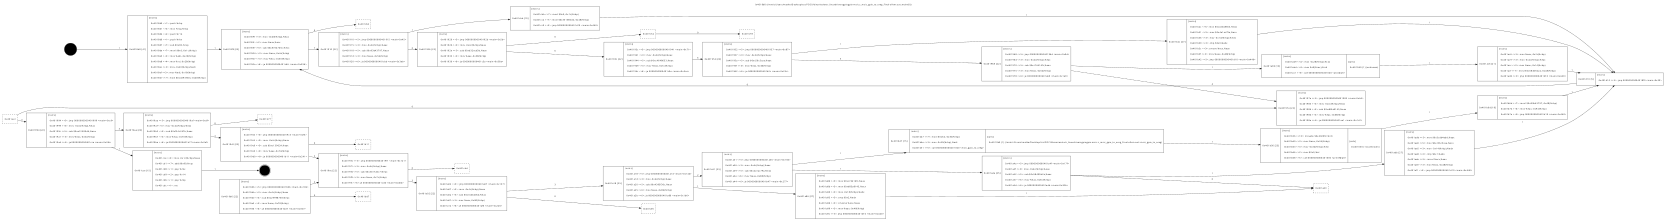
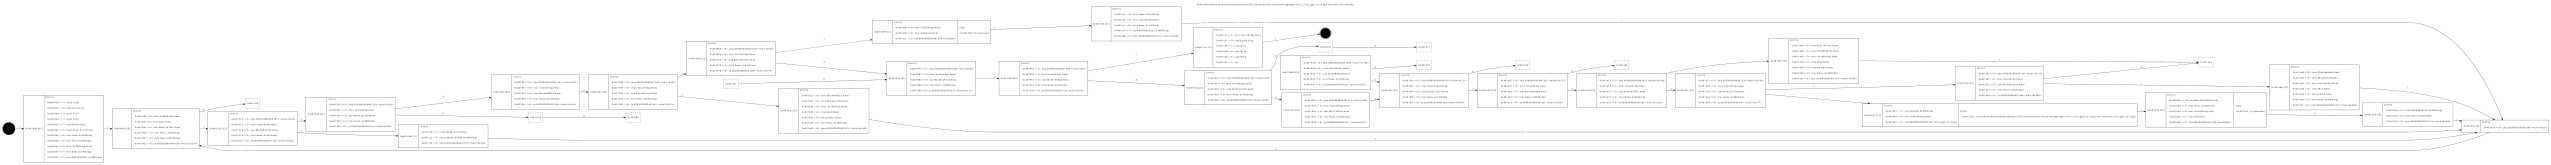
edge "0x401aa1" -> "0x401994 [22]": now "0x40197e [22]" -> "0x401994 [22]"
edge "0x4019c0 [22]" -> "0x401b11": now "0x401b7f" -> "0x401b11"
